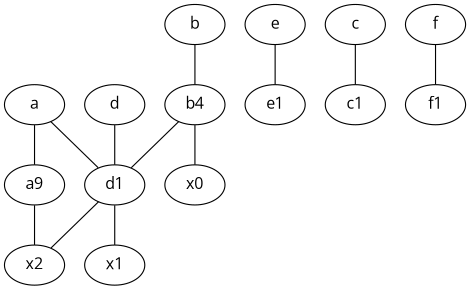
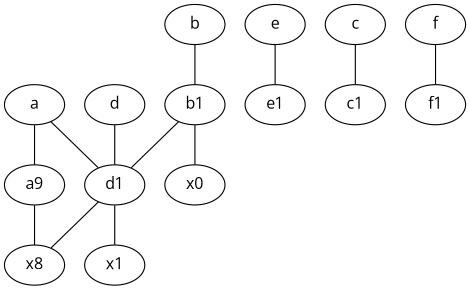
node "b4": label "b4" -> "b1"
node "x2": label "x2" -> "x8"
